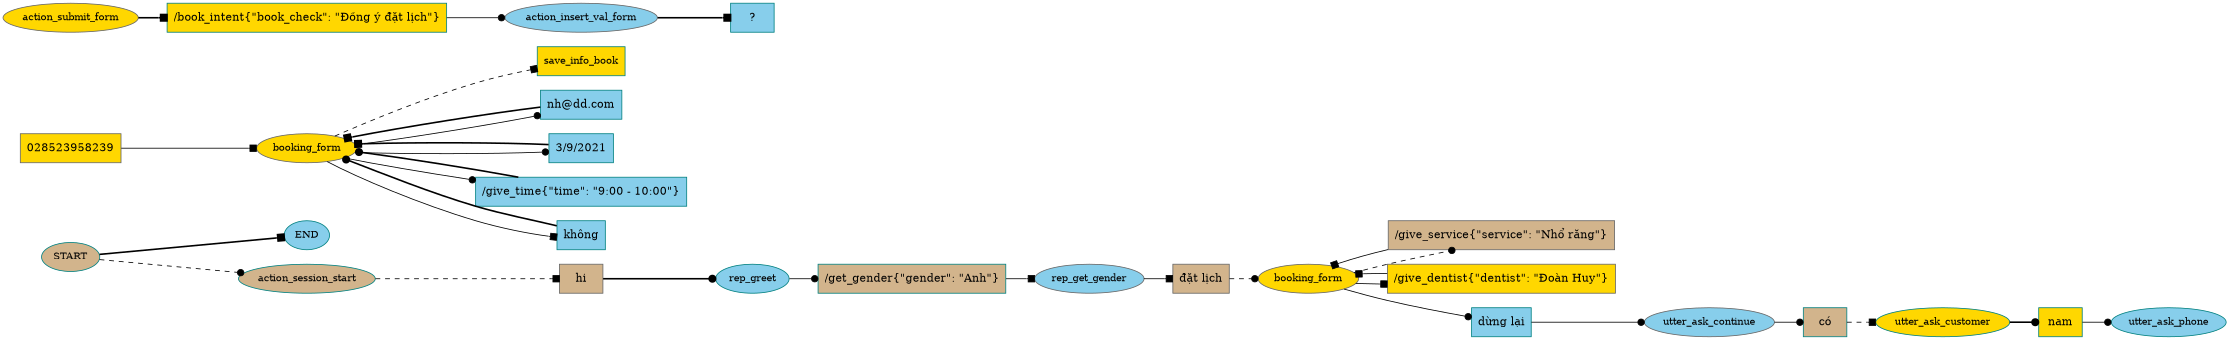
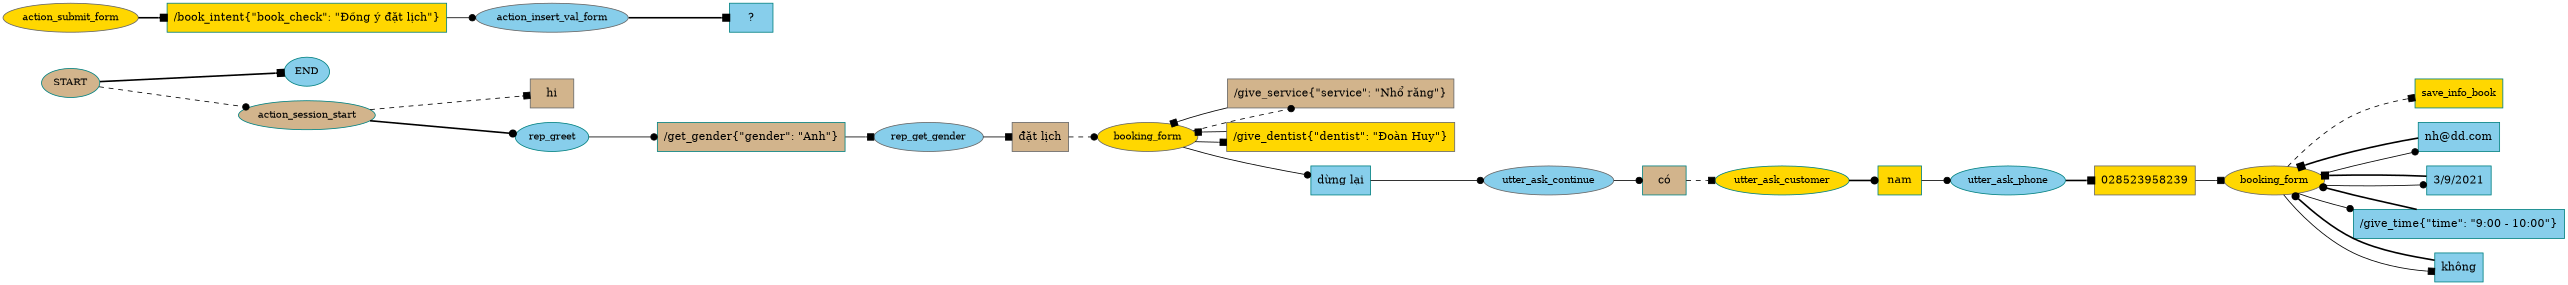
edge "utter_ask_phone" -> "028523958239": added
edge "hi" -> "rep_greet": now "action_session_start" -> "rep_greet"
